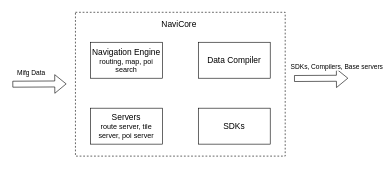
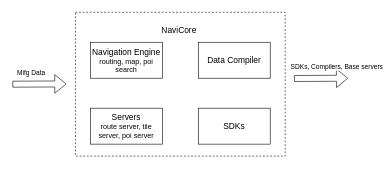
node "NaviCore": moved (180, 24) -> (180, 30)
